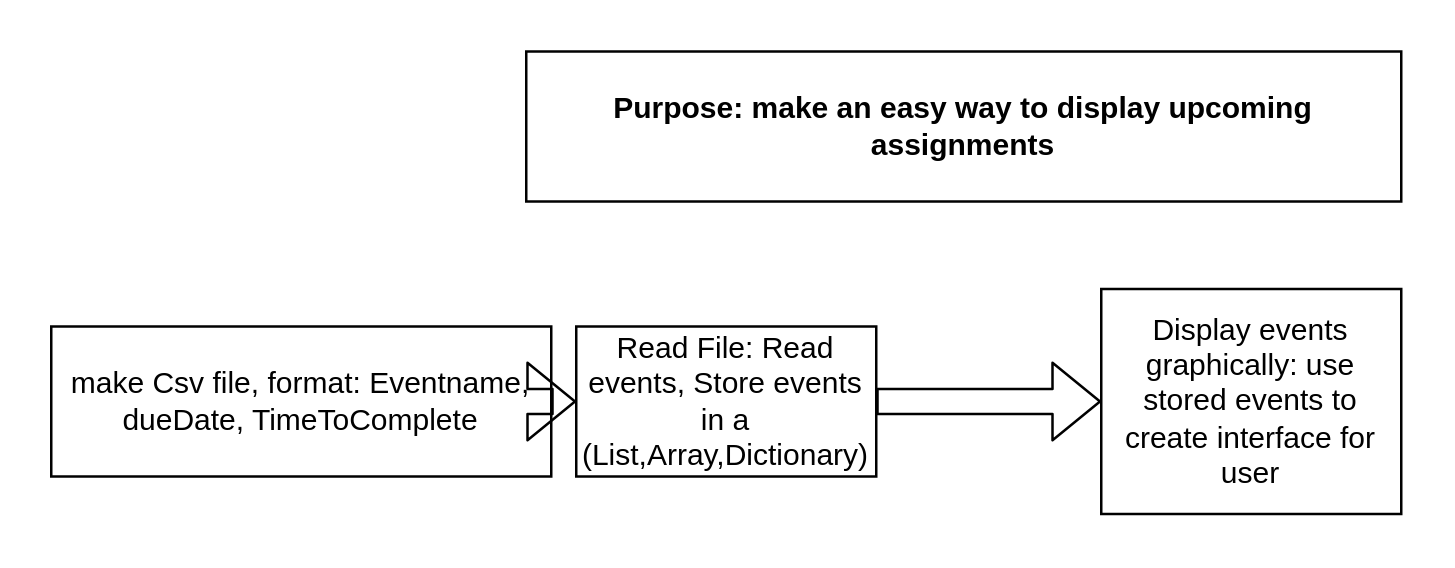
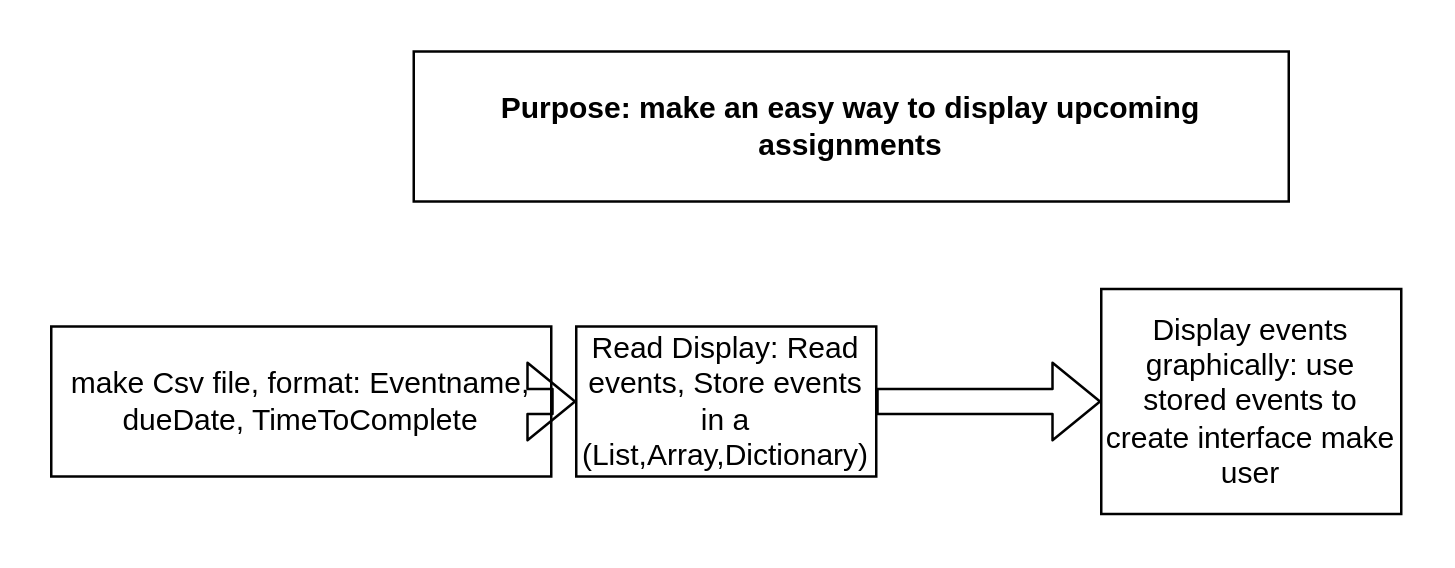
node "Purpose: make an easy way to display upcoming assignments": moved (964, 126) -> (851, 126)
node "Read File: Read events, Store events in a (List,Array,Dictionary)": label "Read File: Read events, Store events in a (List,Array,Dictionary)" -> "Read Display: Read events, Store events in a (List,Array,Dictionary)"
node "Display events graphically: use stored events to create interface for user": label "Display events graphically: use stored events to create interface for user" -> "Display events graphically: use stored events to create interface make user"
